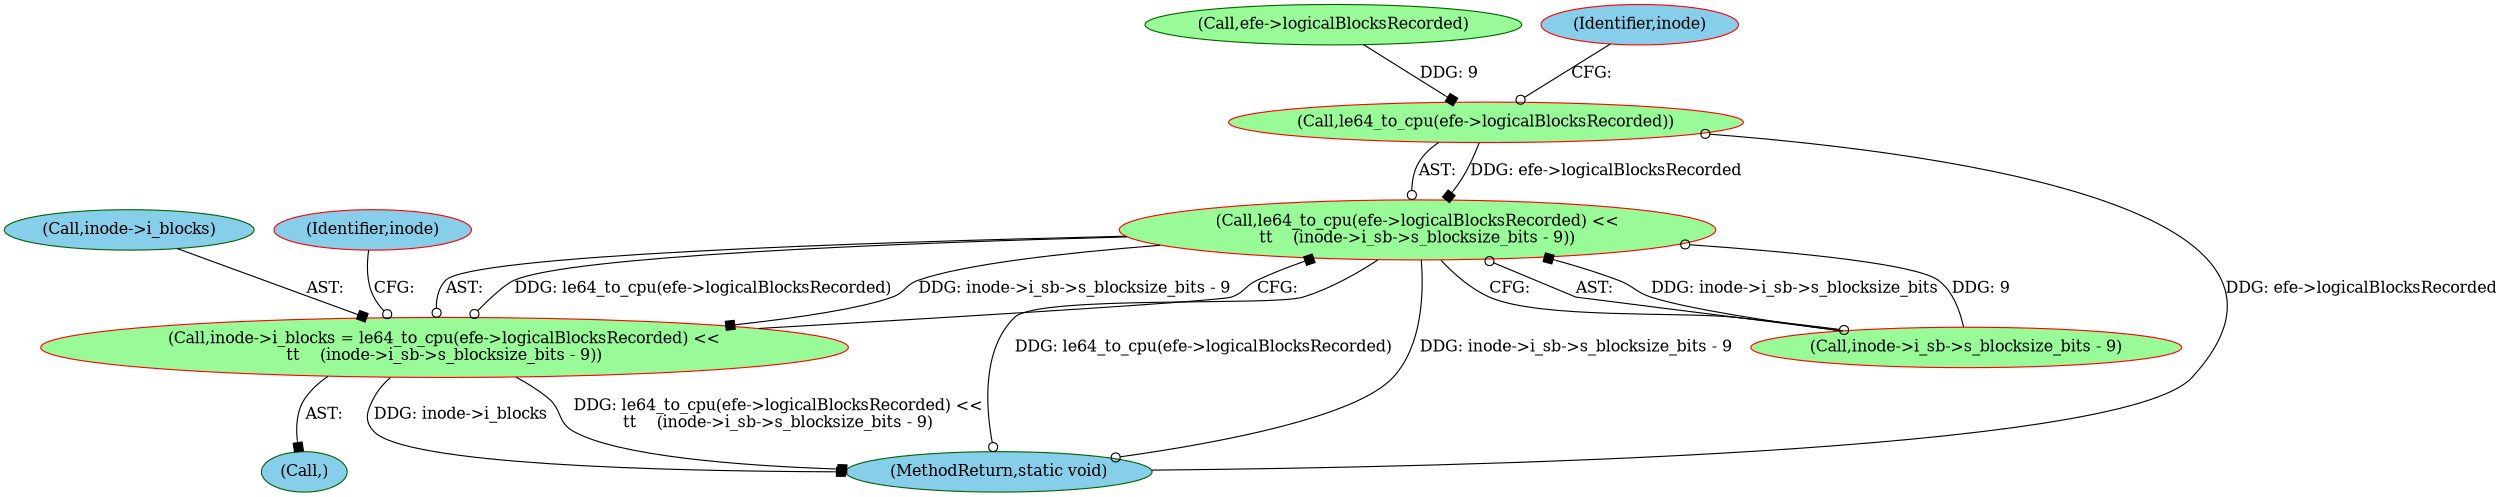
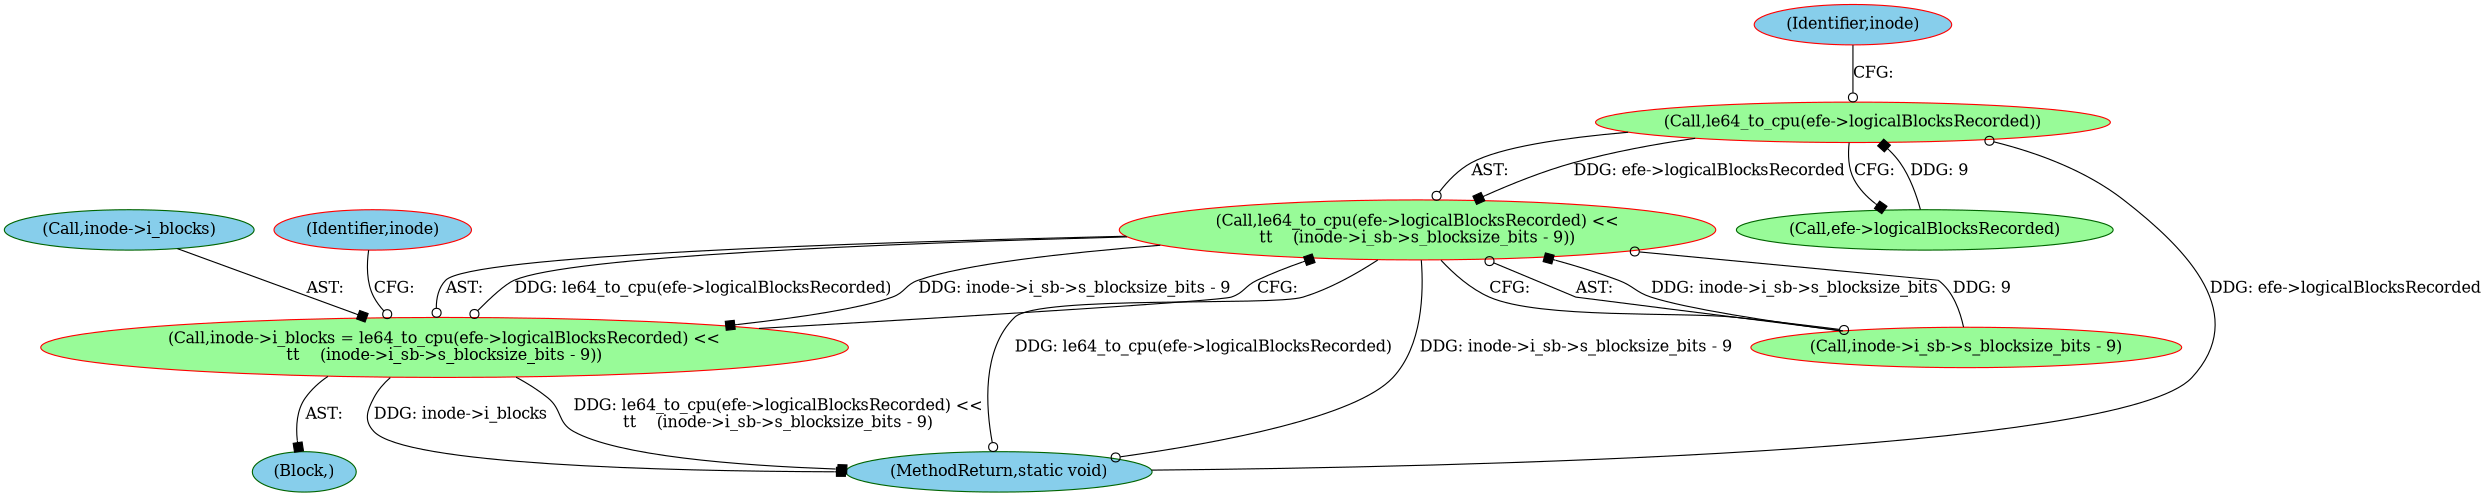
edge "(Call,le64_to_cpu(efe->logicalBlocksRecorded))" -> "(Call,efe->logicalBlocksRecorded)": added, label "CFG:"
node "(Call,)": label "(Call,)" -> "(Block,)"
